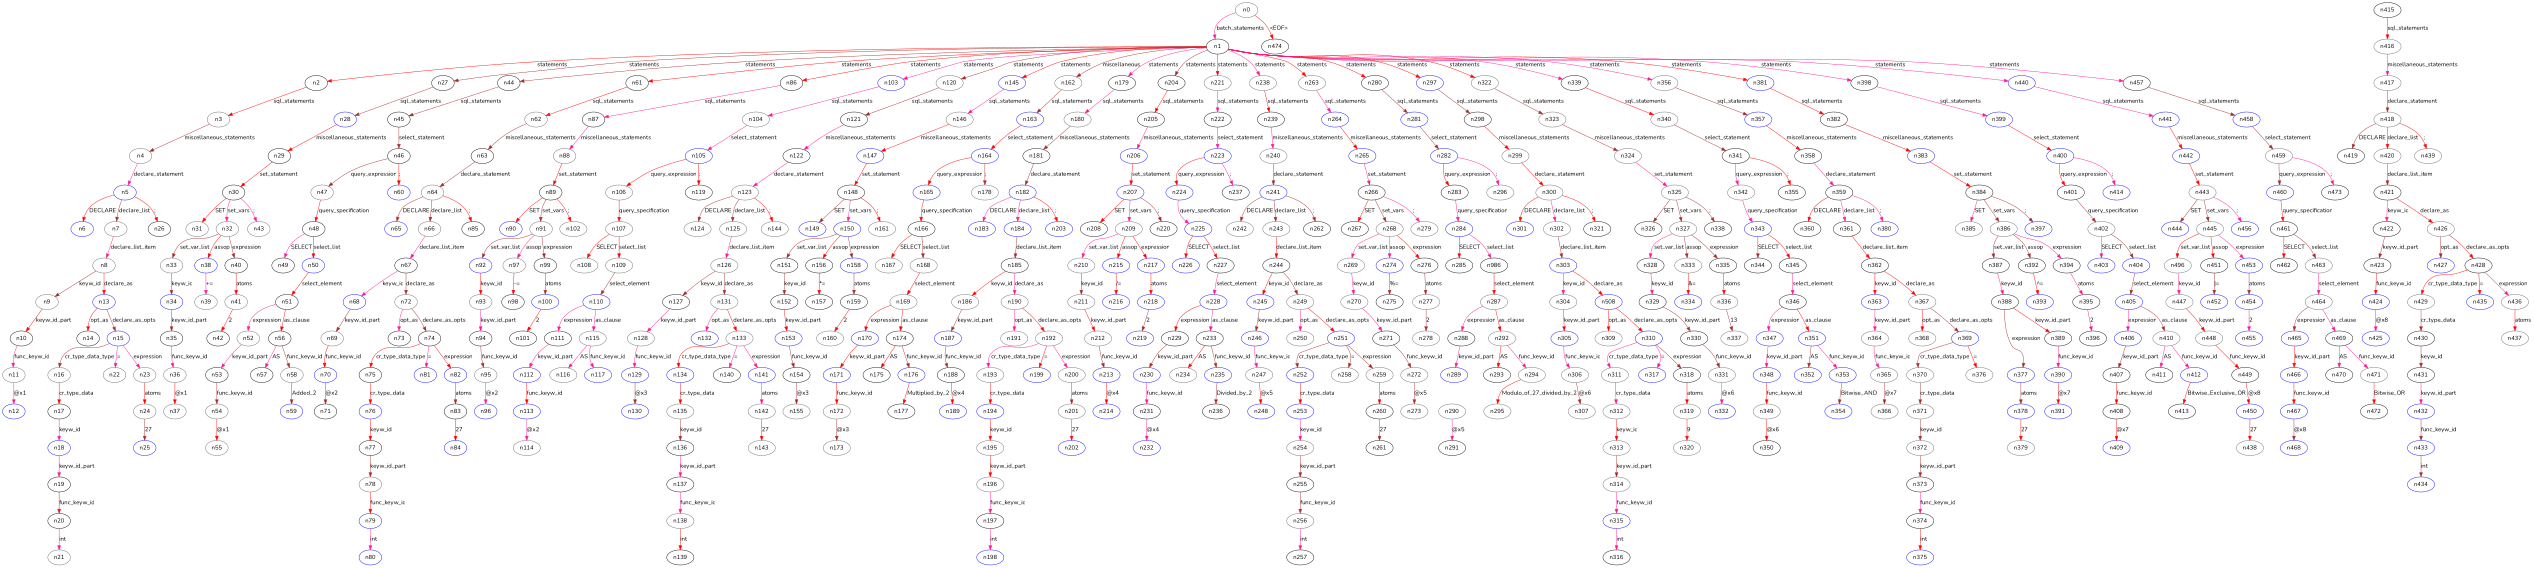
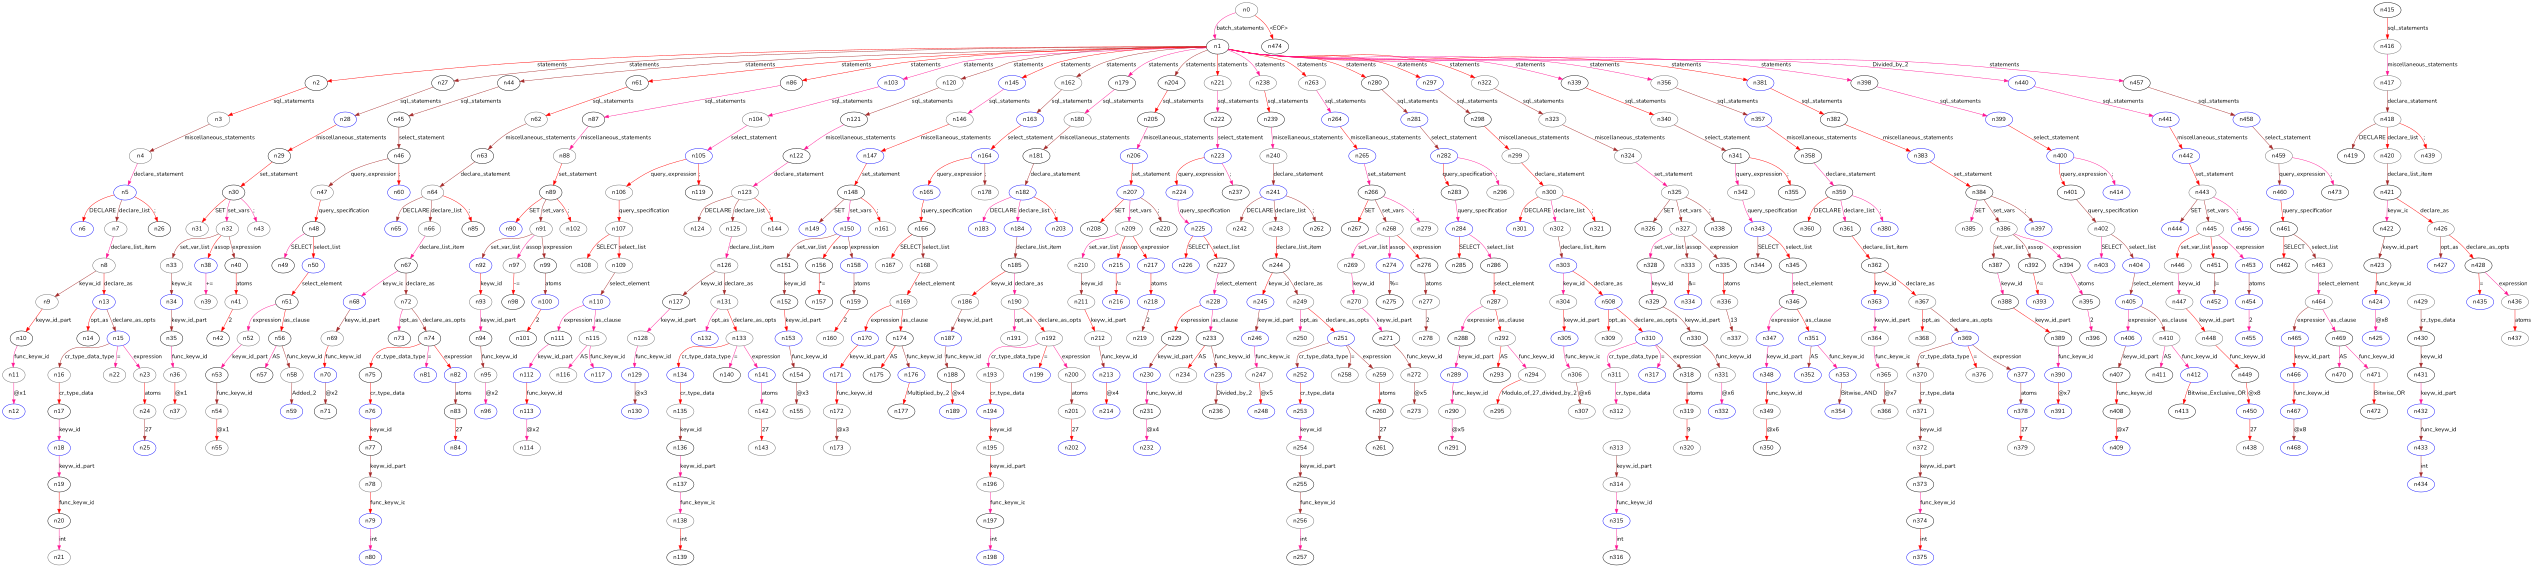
edge "n1" -> "n162": label "miscellaneous" -> "statements"
edge "n1" -> "n440": label "statements" -> "Divided_by_2"
edge "n282" -> "n283": label "query_expression" -> "query_specification"
node "n986": label "n986" -> "n286"
node "n496": label "n496" -> "n446"
edge "n428" -> "n429": removed, label "cr_type_data_type"
node "n219": color blue -> gray40
edge "n388" -> "n377": now "n369" -> "n377"
edge "n289" -> "n290": added, label "func_keyw_id"
edge "n312" -> "n313": removed, label "keyw_id"
